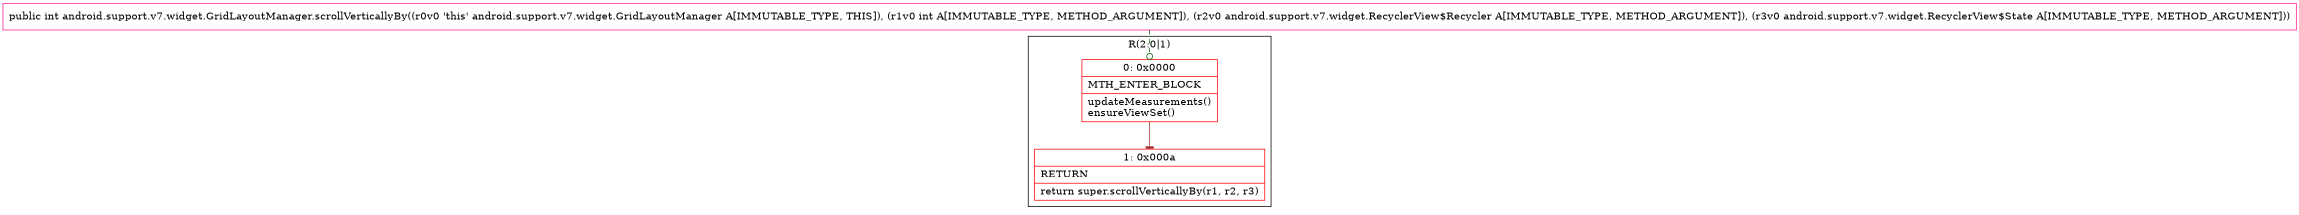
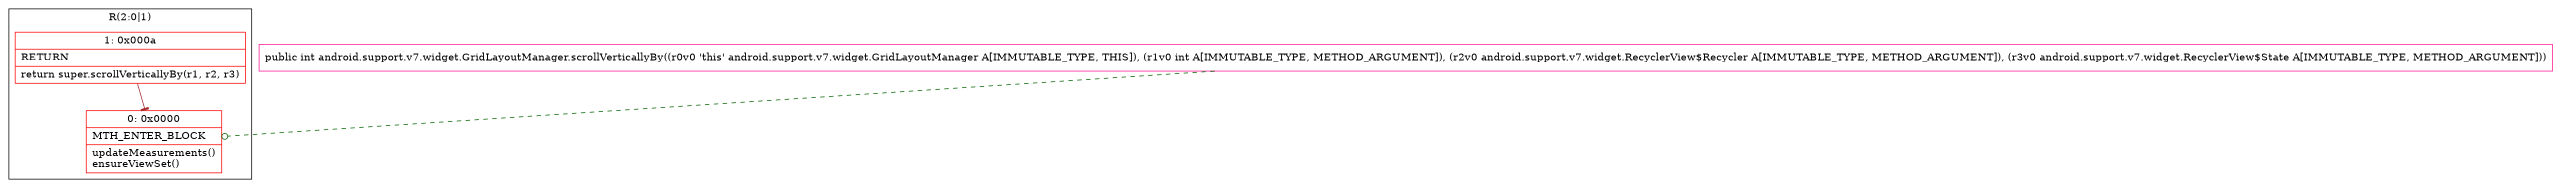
edge "0: 0x0000" -> "1: 0x000a": reversed
